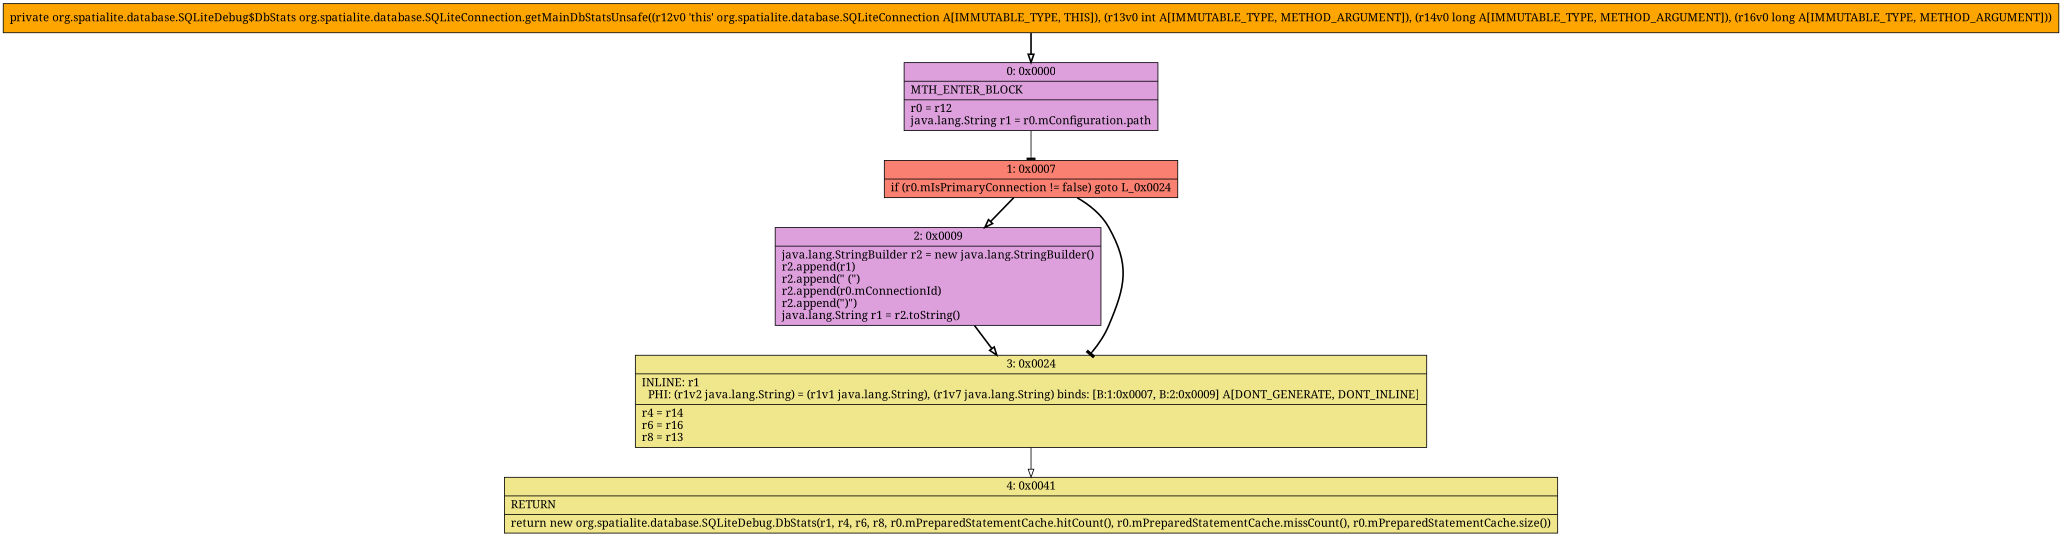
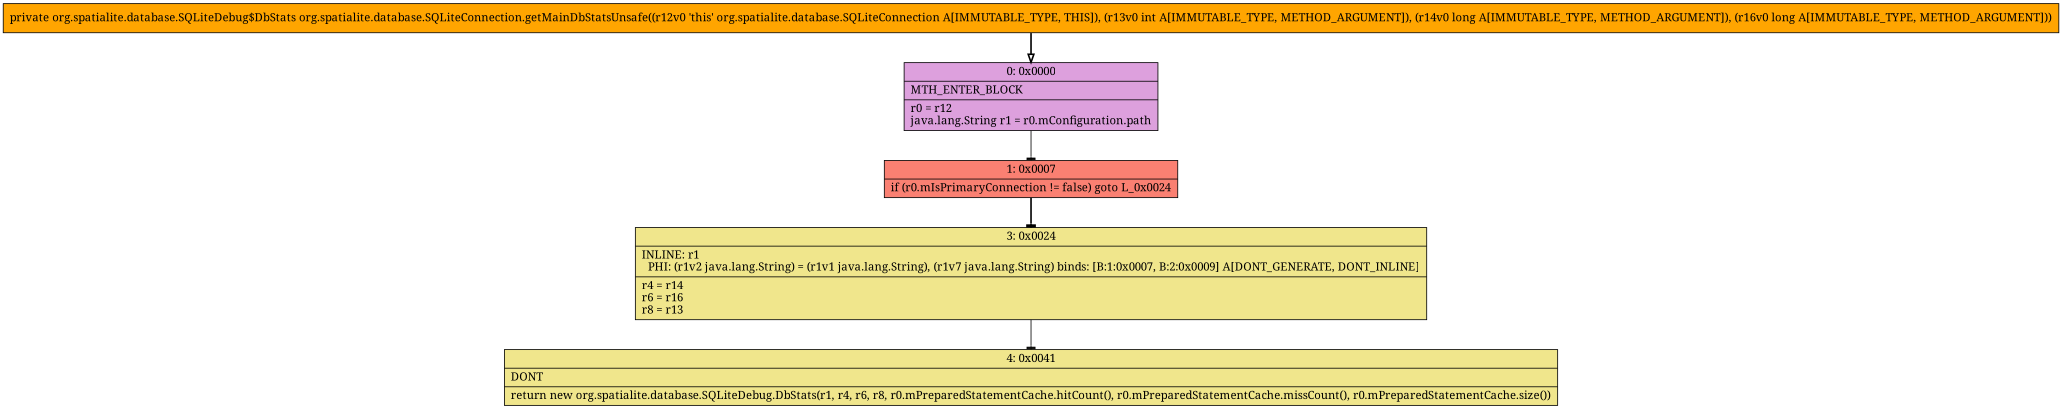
node "2: 0x0009": removed
edge "3: 0x0024" -> "4: 0x0041": arrowhead onormal -> tee
node "4: 0x0041": text "RETURN" -> "DONT"
